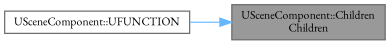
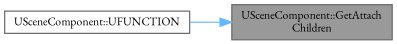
node "USceneComponent::Children Children": label "USceneComponent::Children Children" -> "USceneComponent::GetAttach Children"
